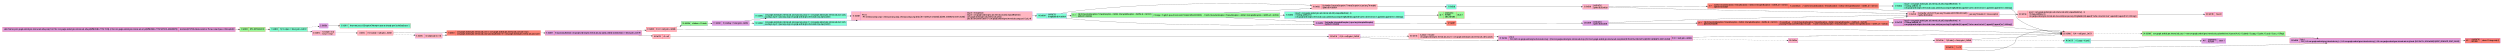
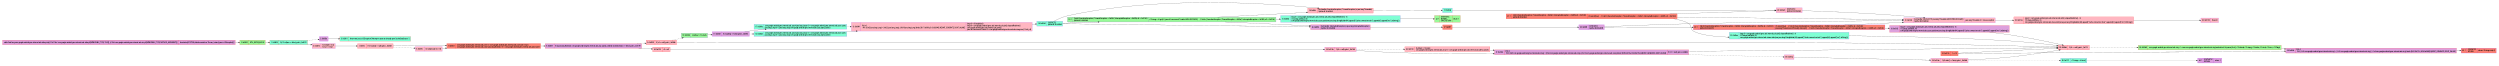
edge "20: 0x00a9" -> "21: ?": reversed
node "14: 0x0064": text "StringBuilder:B:14:0x0064" -> "Splitter:B:14:0x0064"
